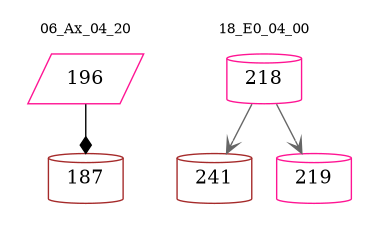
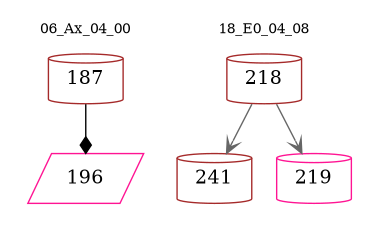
cluster "06_Ax_04_20": label "06_Ax_04_20" -> "06_Ax_04_00"
cluster "18_E0_04_00": label "18_E0_04_00" -> "18_E0_04_08"
node "218": color deeppink -> brown
edge "196" -> "187": reversed
